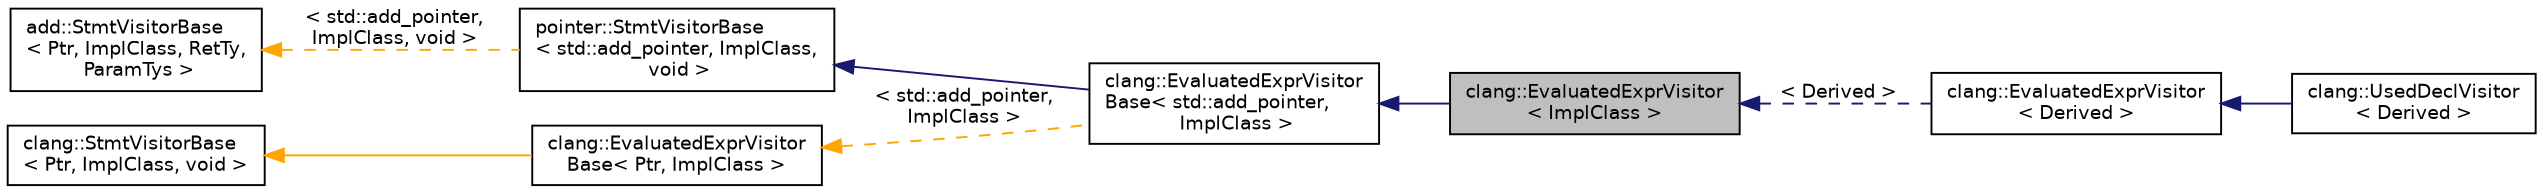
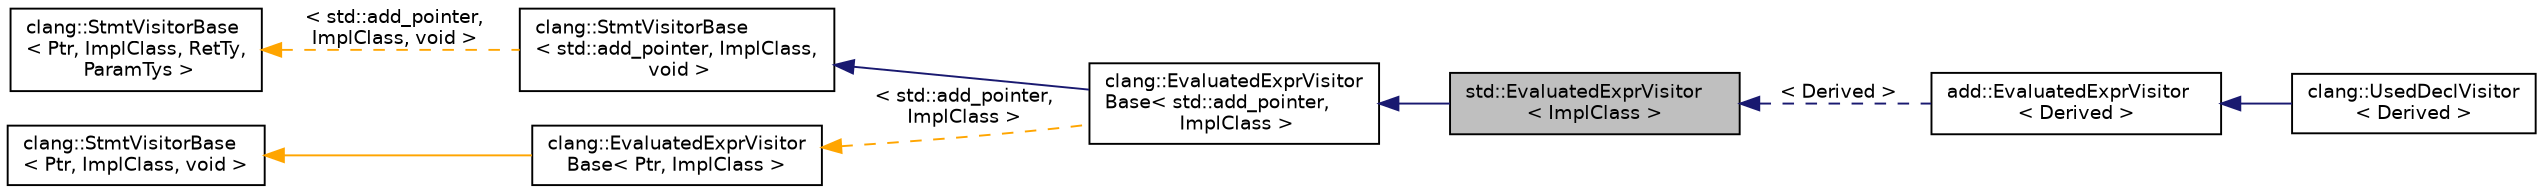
node "add::StmtVisitorBase < Ptr, ImplClass, RetTy, ParamTys >": label "add::StmtVisitorBase < Ptr, ImplClass, RetTy, ParamTys >" -> "clang::StmtVisitorBase < Ptr, ImplClass, RetTy, ParamTys >"
node "pointer::StmtVisitorBase < std::add_pointer, ImplClass, void >": label "pointer::StmtVisitorBase < std::add_pointer, ImplClass, void >" -> "clang::StmtVisitorBase < std::add_pointer, ImplClass, void >"
node "clang::EvaluatedExprVisitor < ImplClass >": label "clang::EvaluatedExprVisitor < ImplClass >" -> "std::EvaluatedExprVisitor < ImplClass >"
node "clang::EvaluatedExprVisitor < Derived >": label "clang::EvaluatedExprVisitor < Derived >" -> "add::EvaluatedExprVisitor < Derived >"
